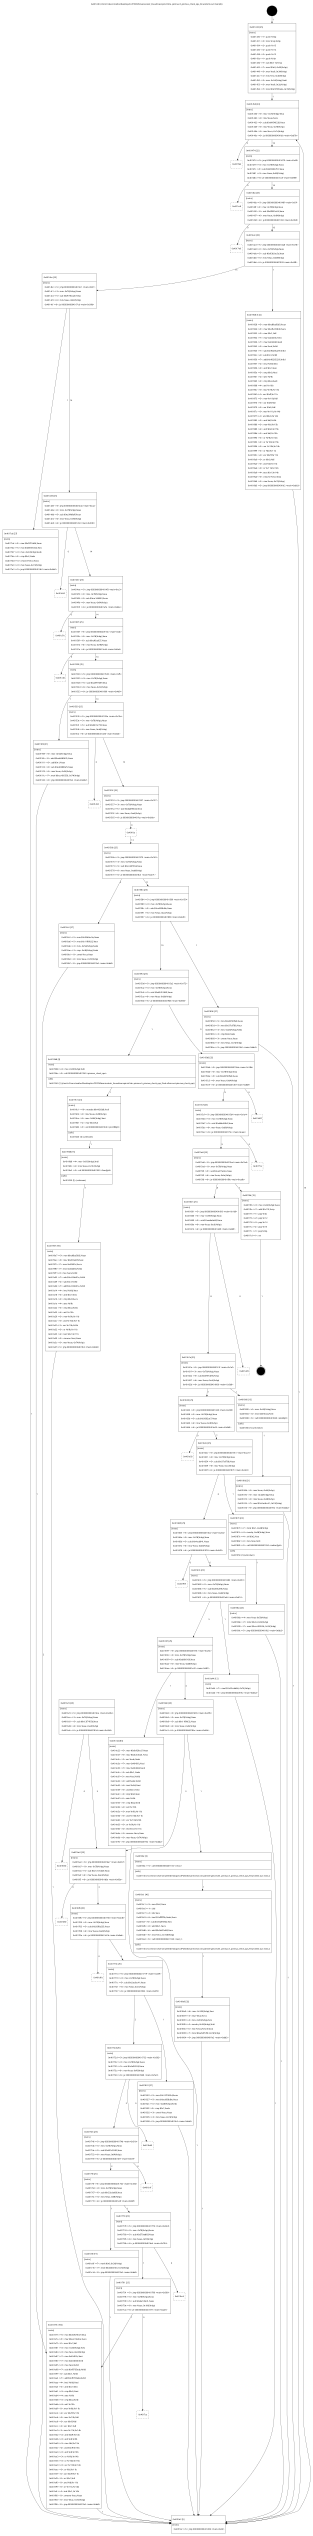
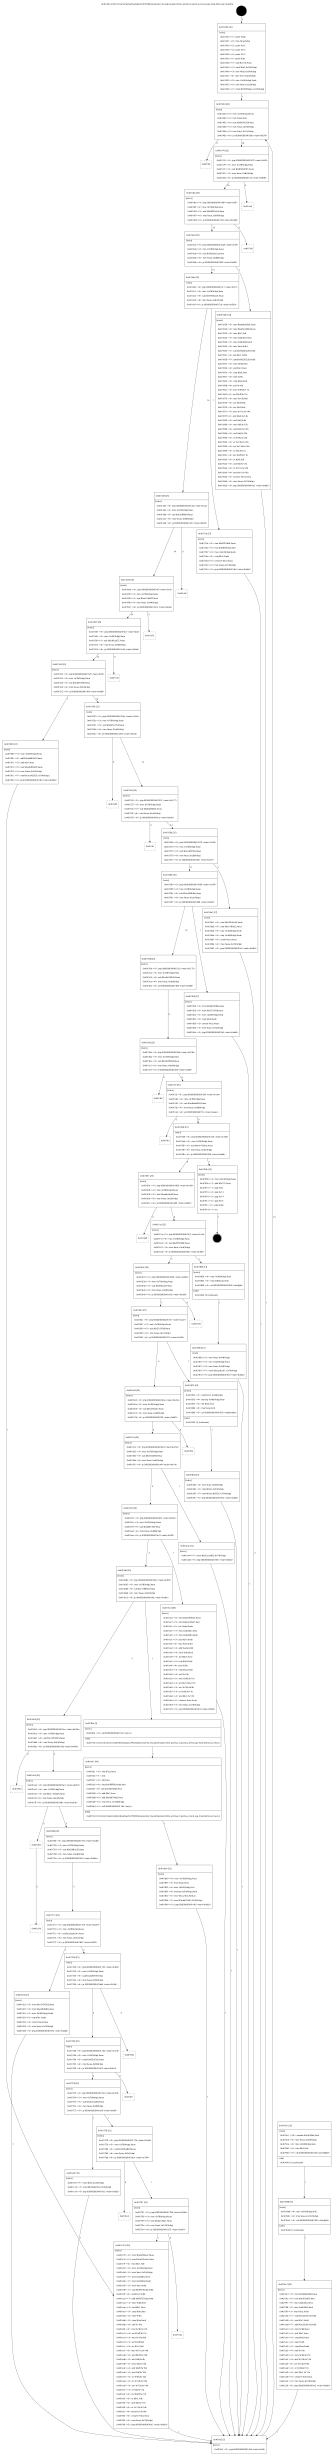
edge "0x401fca" -> "0x40156b [25]": now "0x401552 [25]" -> "0x40156b [25]"
node "0x4019b8 [9]": removed
edge "0x4016b0 [25]" -> "0x4016e2 [25]": now "0x4016b0 [25]" -> "0x4016c9 [25]"
edge "0x4016fb [25]" -> "0x401d1b": now "0x401d6e" -> "0x401d1b"
